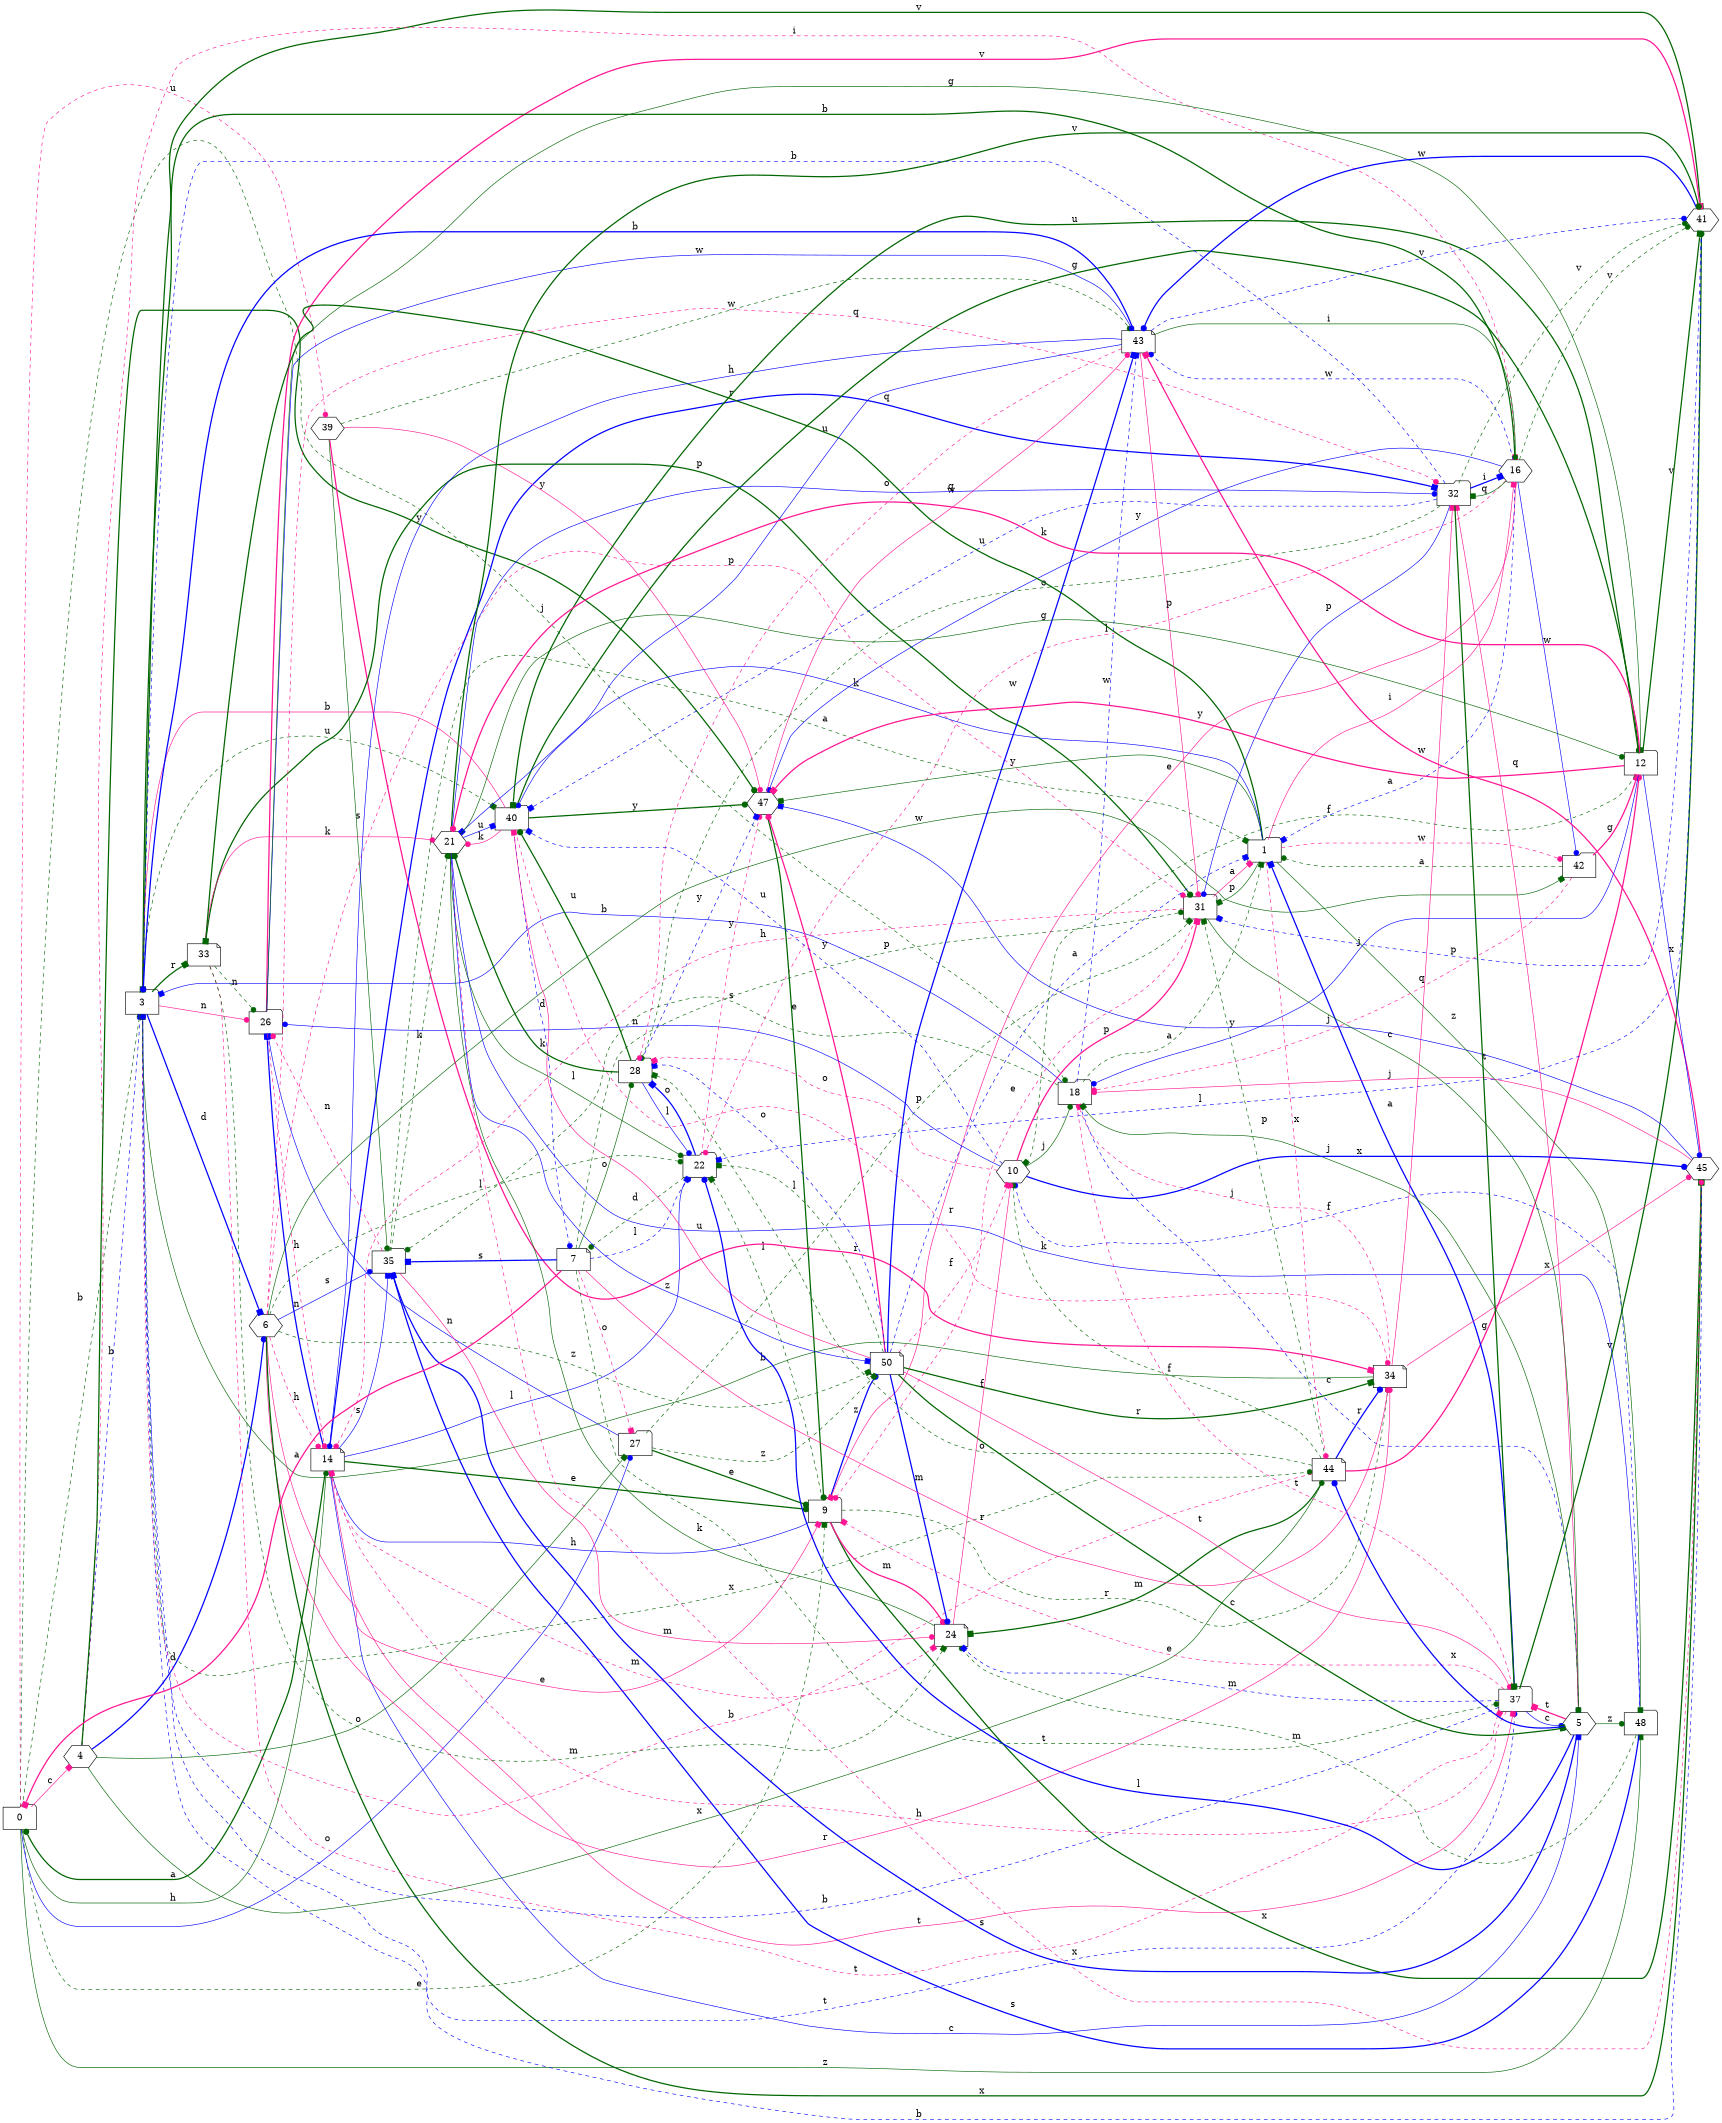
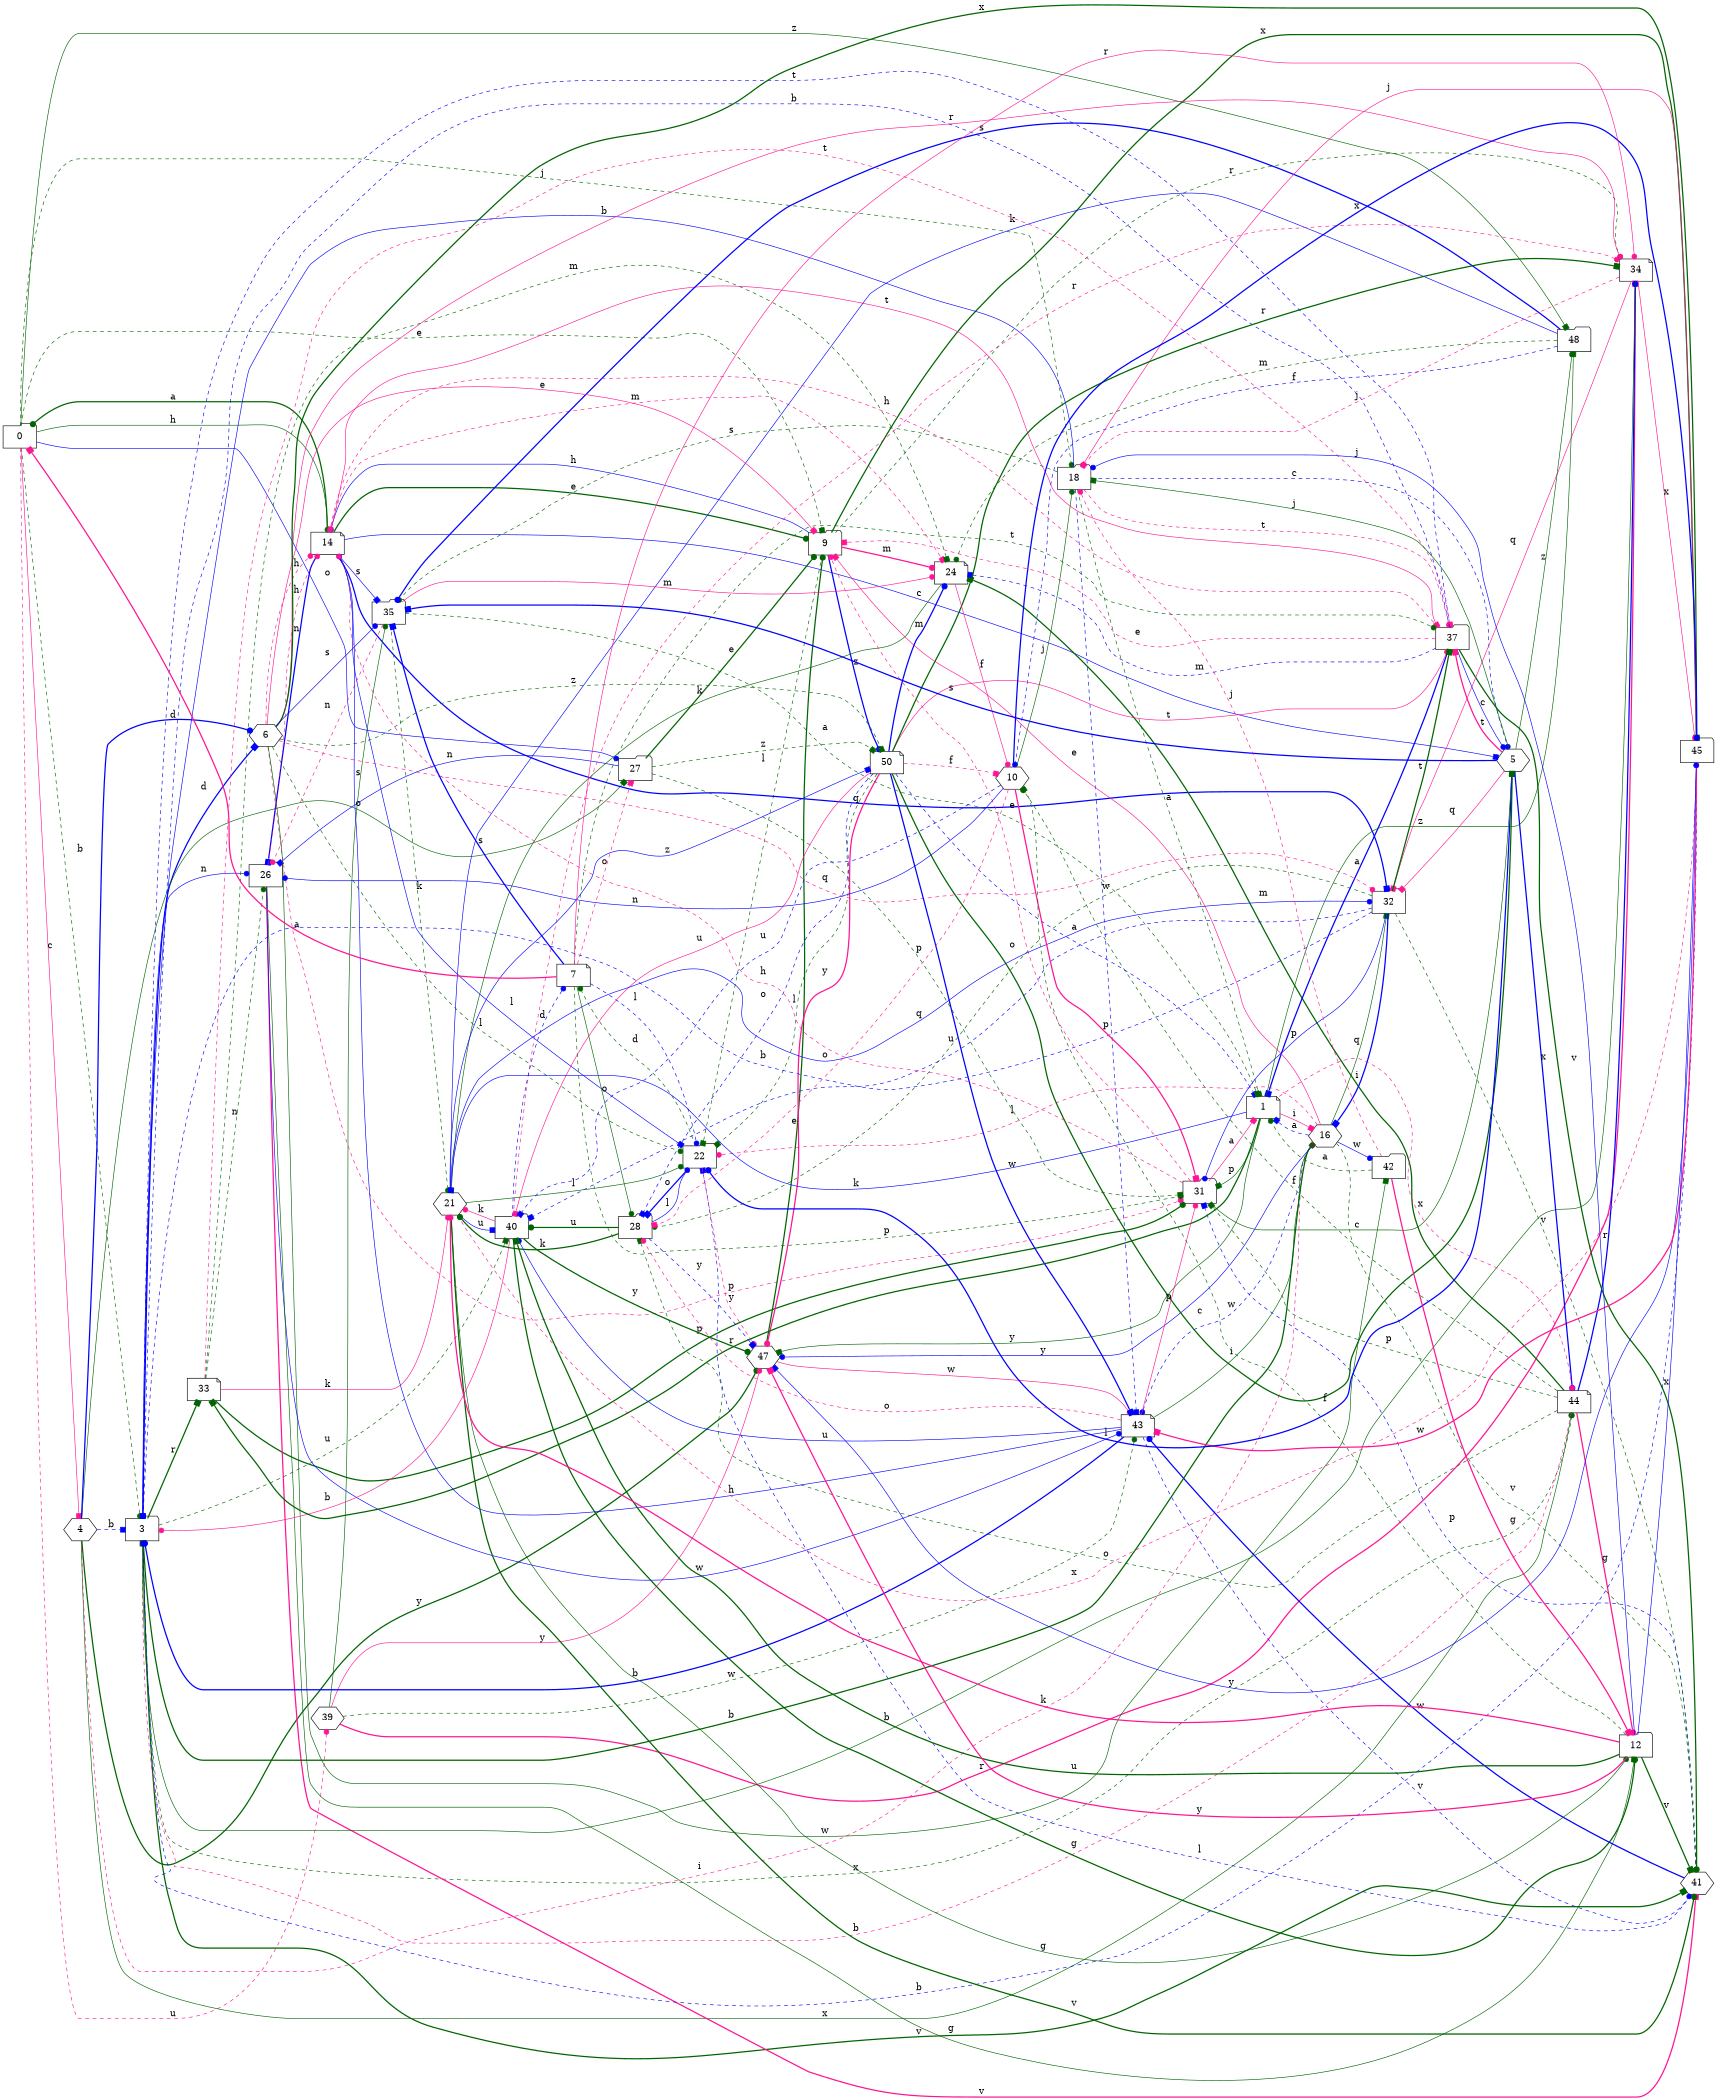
edge "1" -> "42": removed, label "w"
node "1": shape folder -> note
edge "3" -> "26": color deeppink -> blue
node "45": shape hexagon -> folder
